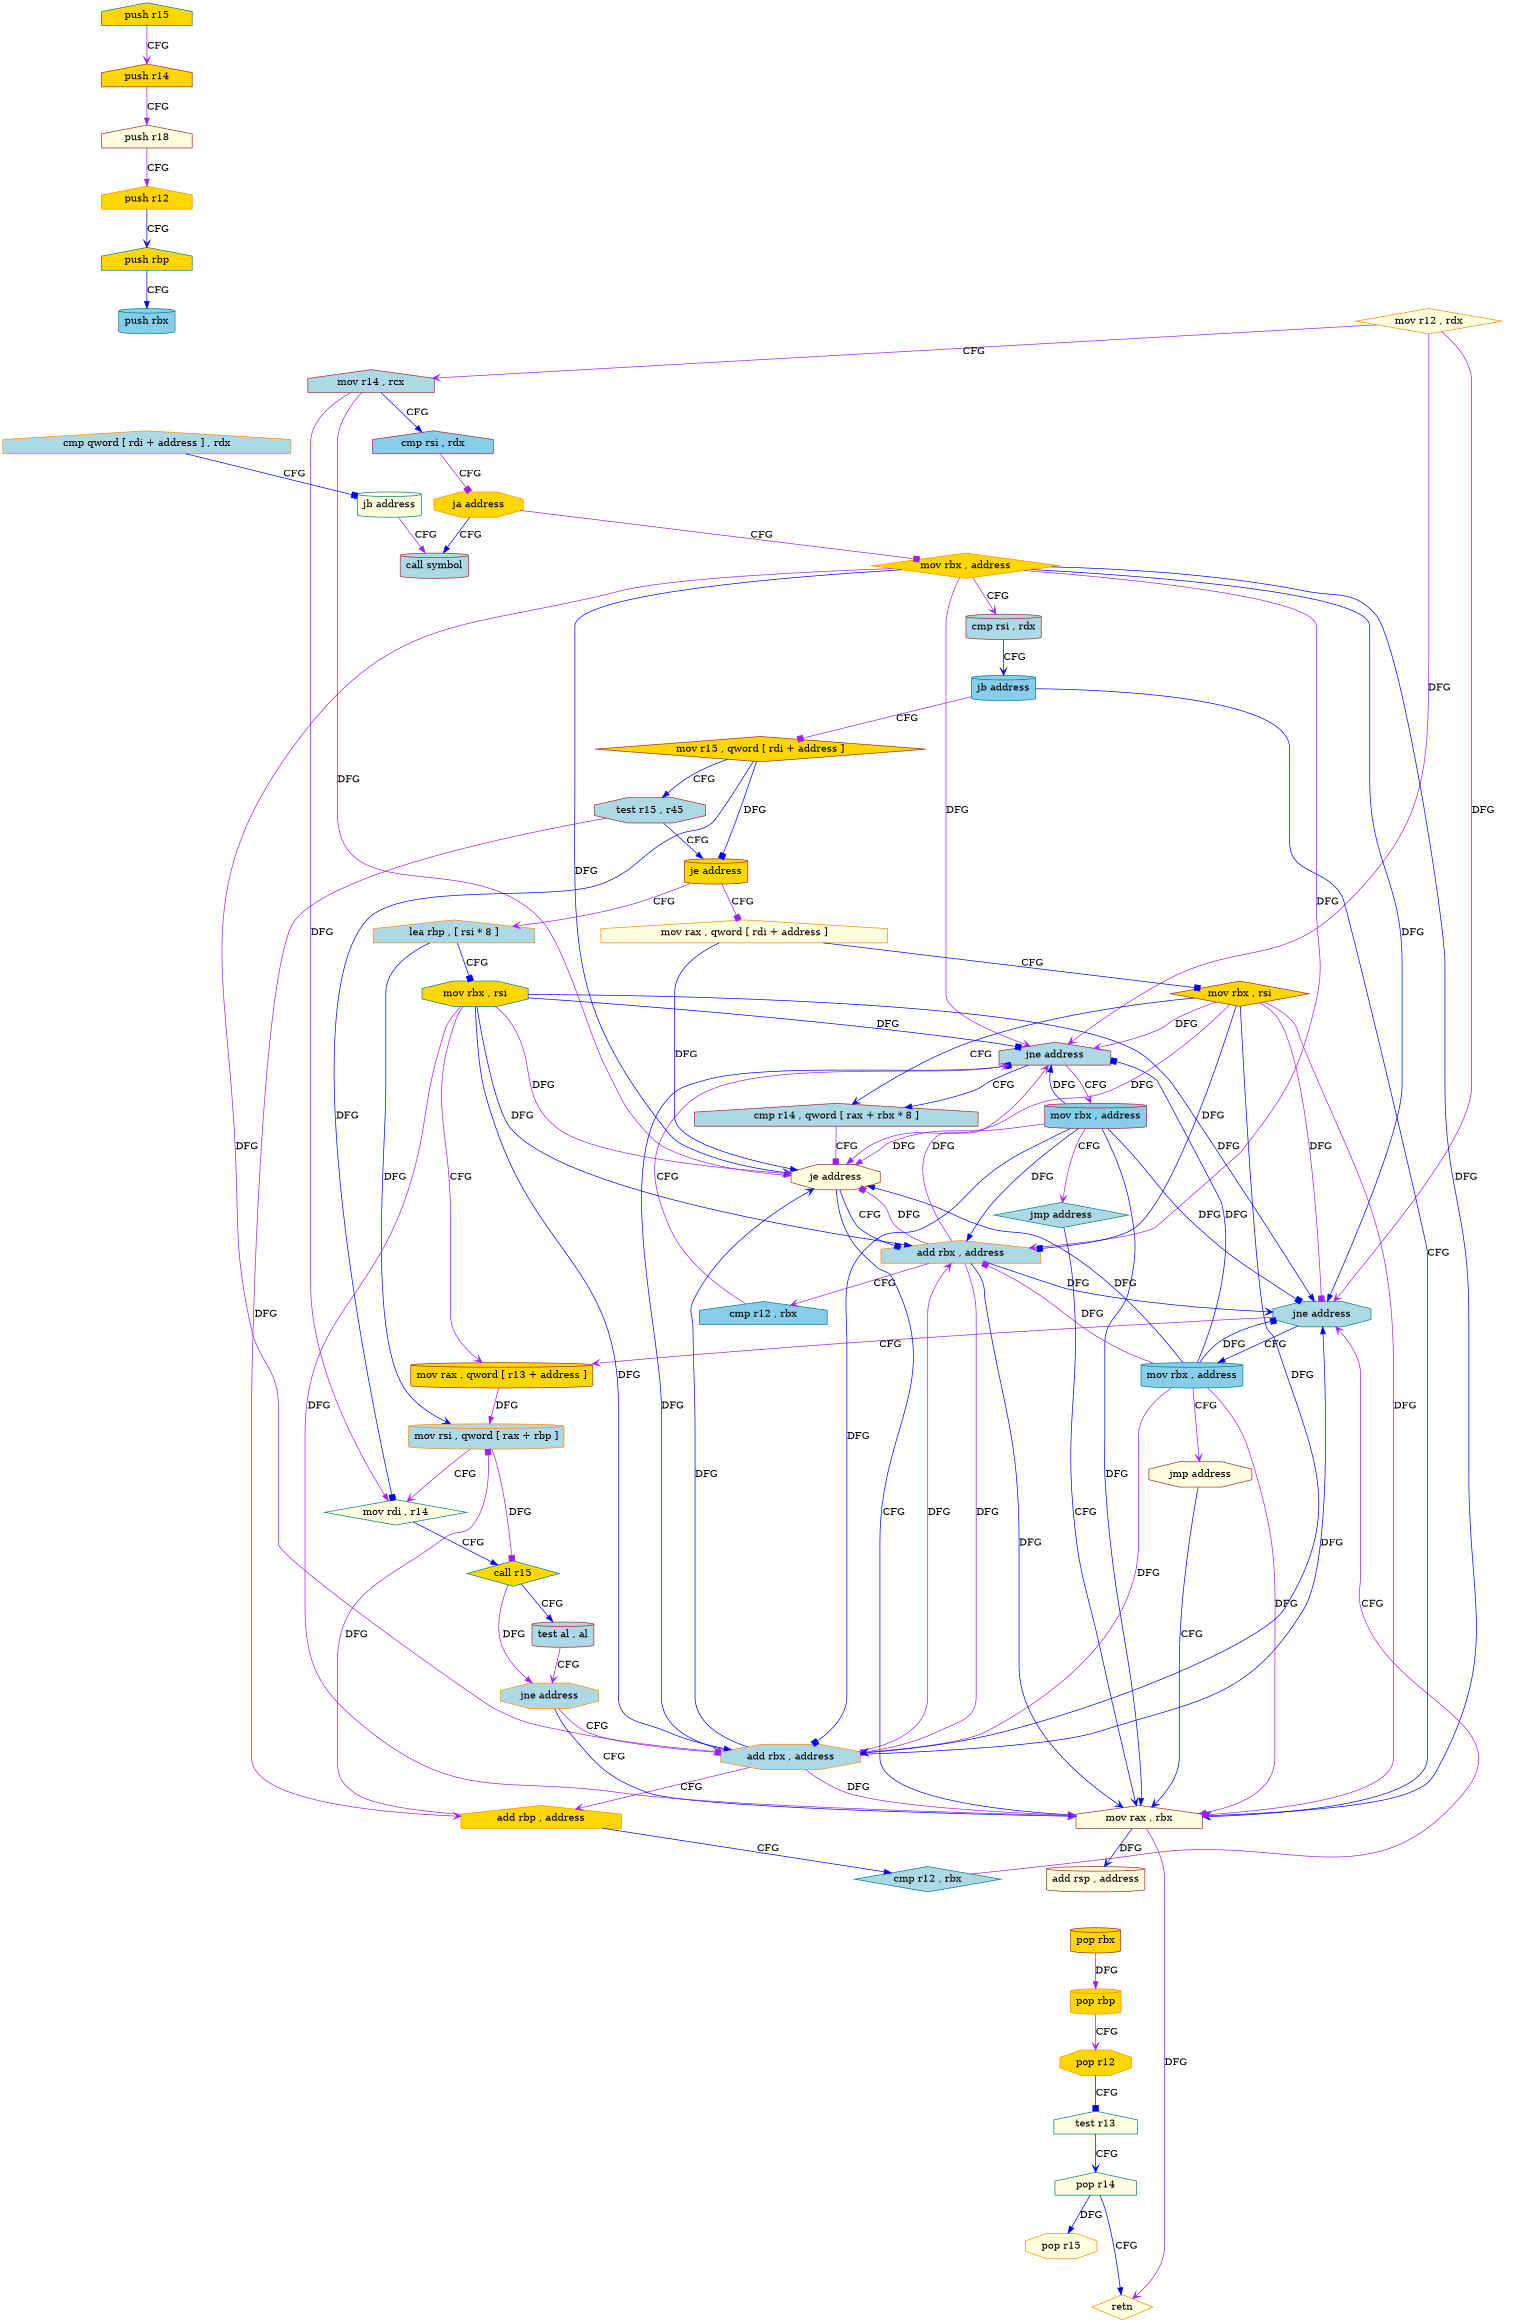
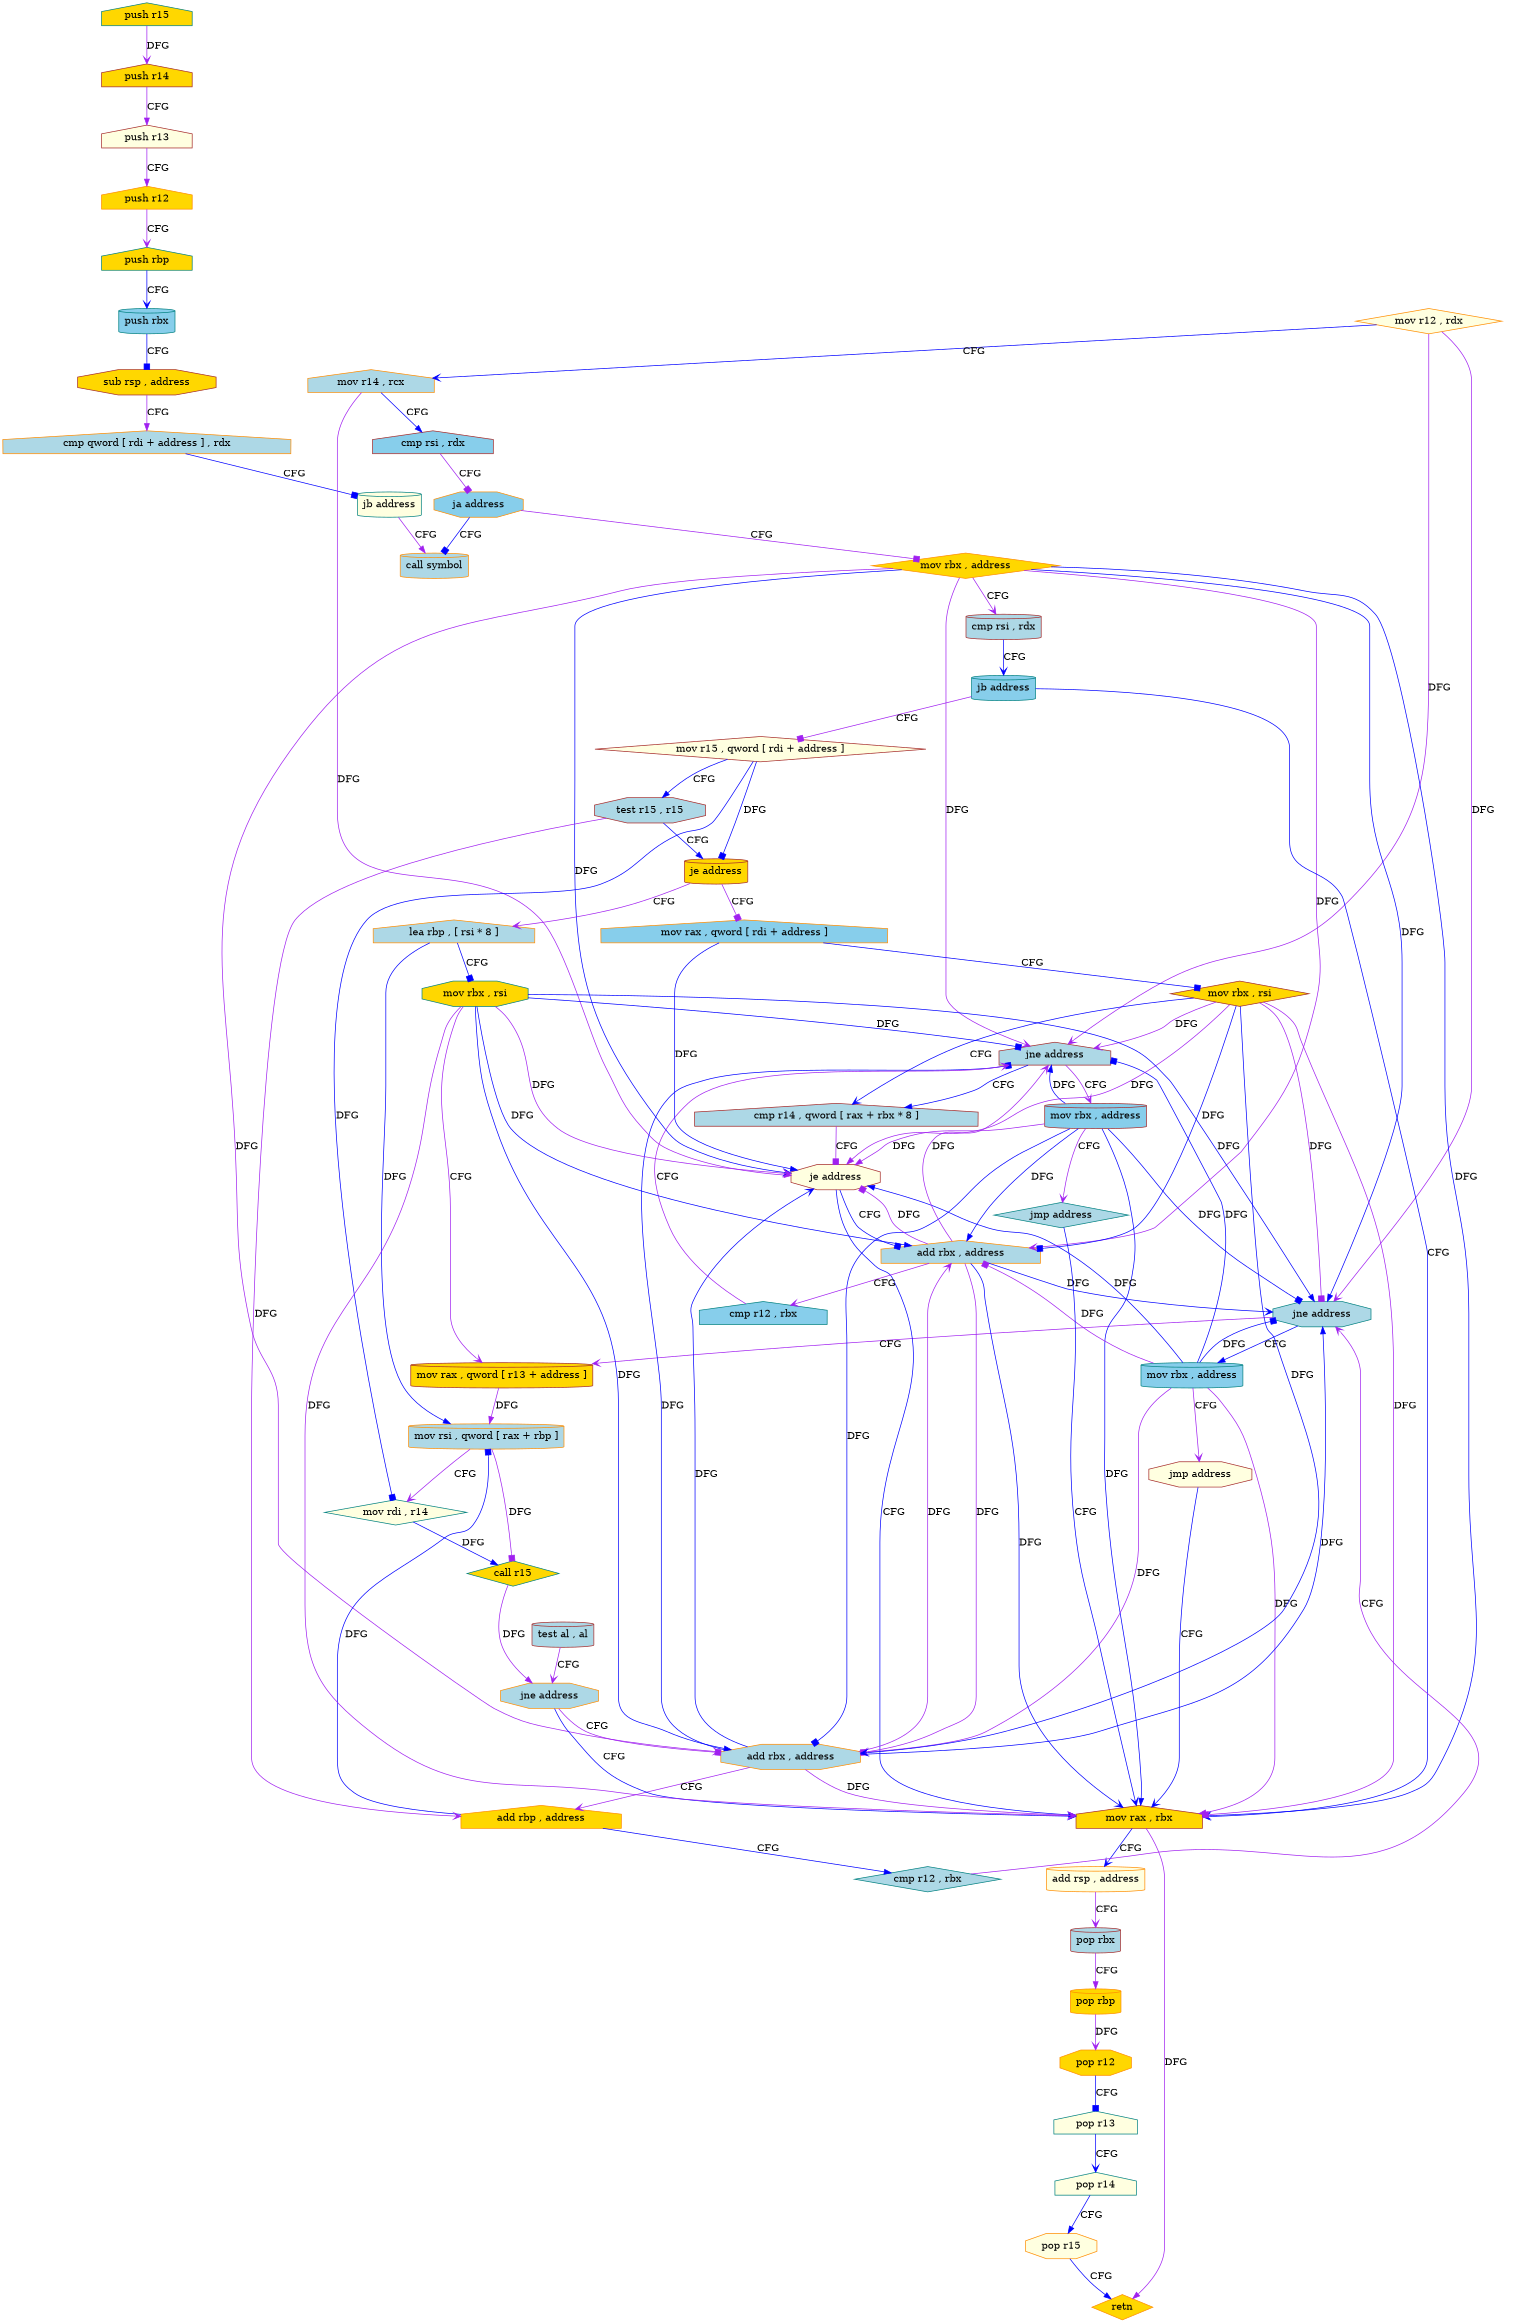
edge "push r15" -> "push r14": label "CFG" -> "DFG"
node "push r18": label "push r18" -> "push r13"
edge "push r12" -> "push rbp": color blue -> purple
edge "push rbp" -> "push rbx": arrowhead normal -> vee
edge "mov r12 , rdx" -> "mov r14 , rcx": color purple -> blue
node "sub rsp , address": added
node "mov r14 , rcx": color brown -> darkorange
node "ja address": fillcolor gold -> skyblue
edge "ja address" -> "call symbol": arrowhead normal -> box
node "call symbol": color brown -> darkorange
node "mov r15 , qword [ rdi + address ]": fillcolor gold -> lightyellow
node "test r15 , r45": label "test r15 , r45" -> "test r15 , r15"
node "mov rax , qword [ rdi + address ]": fillcolor lightyellow -> skyblue
edge "mov r14 , rcx" -> "mov rdi , r14": removed, label "DFG"
edge "lea rbp , [ rsi * 8 ]" -> "mov rsi , qword [ rax + rbp ]": arrowhead vee -> normal
edge "mov rdi , r14" -> "call r15": label "CFG" -> "DFG"
edge "call r15" -> "test al , al": removed, label "CFG"
edge "add rbp , address" -> "mov rsi , qword [ rax + rbp ]": color purple -> blue
node "mov rax , rbx": fillcolor lightyellow -> gold
edge "mov rax , rbx" -> "add rsp , address": label "DFG" -> "CFG"
node "add rsp , address": color brown -> darkorange
edge "add rsp , address" -> "pop rbx": added, label "CFG"
node "pop rbx": fillcolor gold -> lightblue
edge "pop rbx" -> "pop rbp": label "DFG" -> "CFG"
edge "pop rbp" -> "pop r12": label "CFG" -> "DFG"
edge "mov rax , rbx" -> "retn": arrowhead vee -> normal
node "test r13": label "test r13" -> "pop r13"
edge "pop r14" -> "pop r15": label "DFG" -> "CFG"
edge "pop r14" -> "retn": now "pop r15" -> "retn"
node "retn": fillcolor lightyellow -> gold
